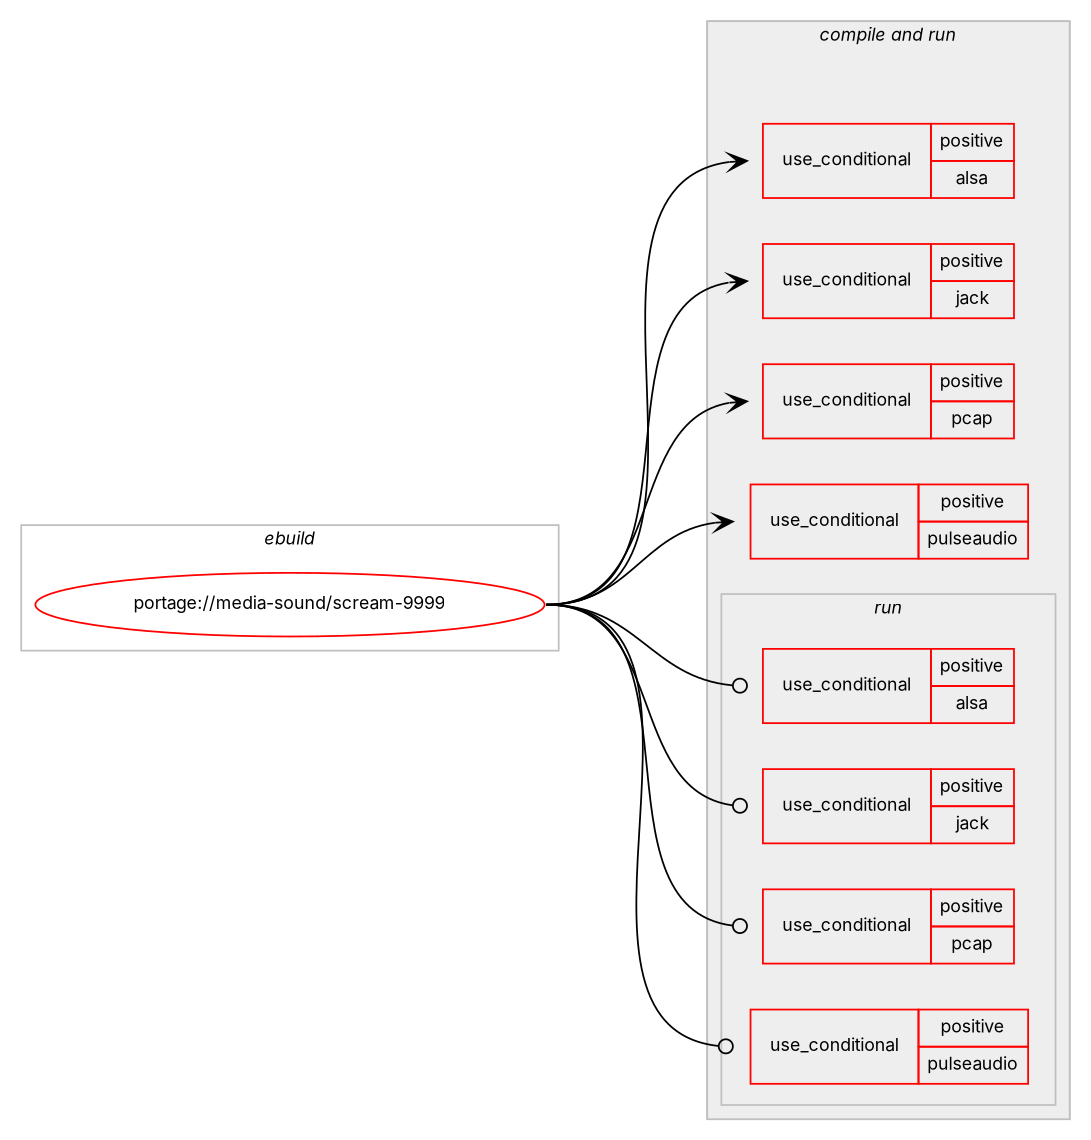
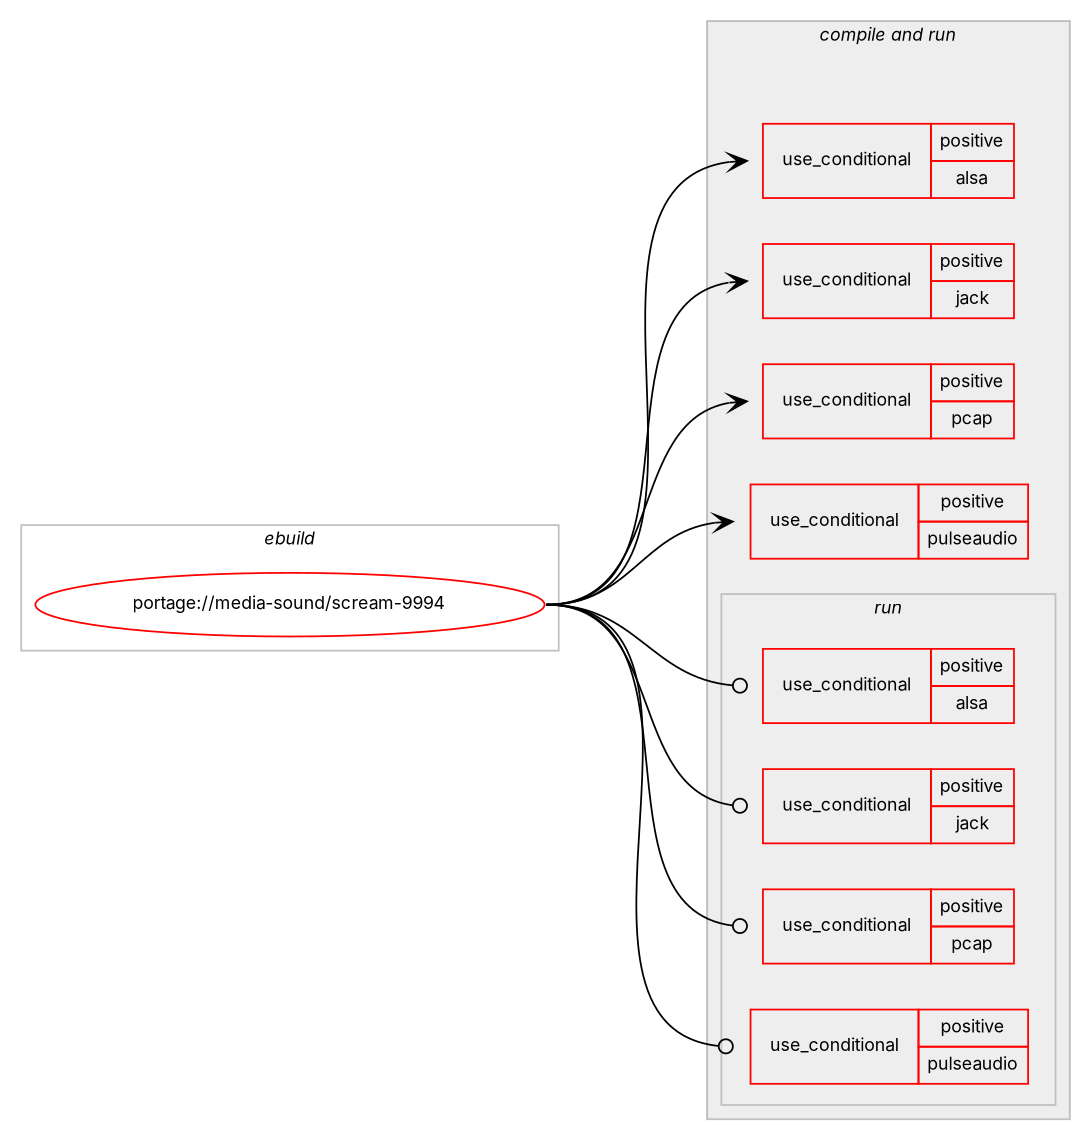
node "portage://media-sound/scream-9999": label "portage://media-sound/scream-9999" -> "portage://media-sound/scream-9994"
